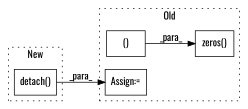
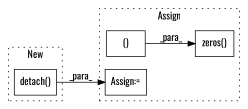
cluster "Old": label "Old" -> "Assign"
